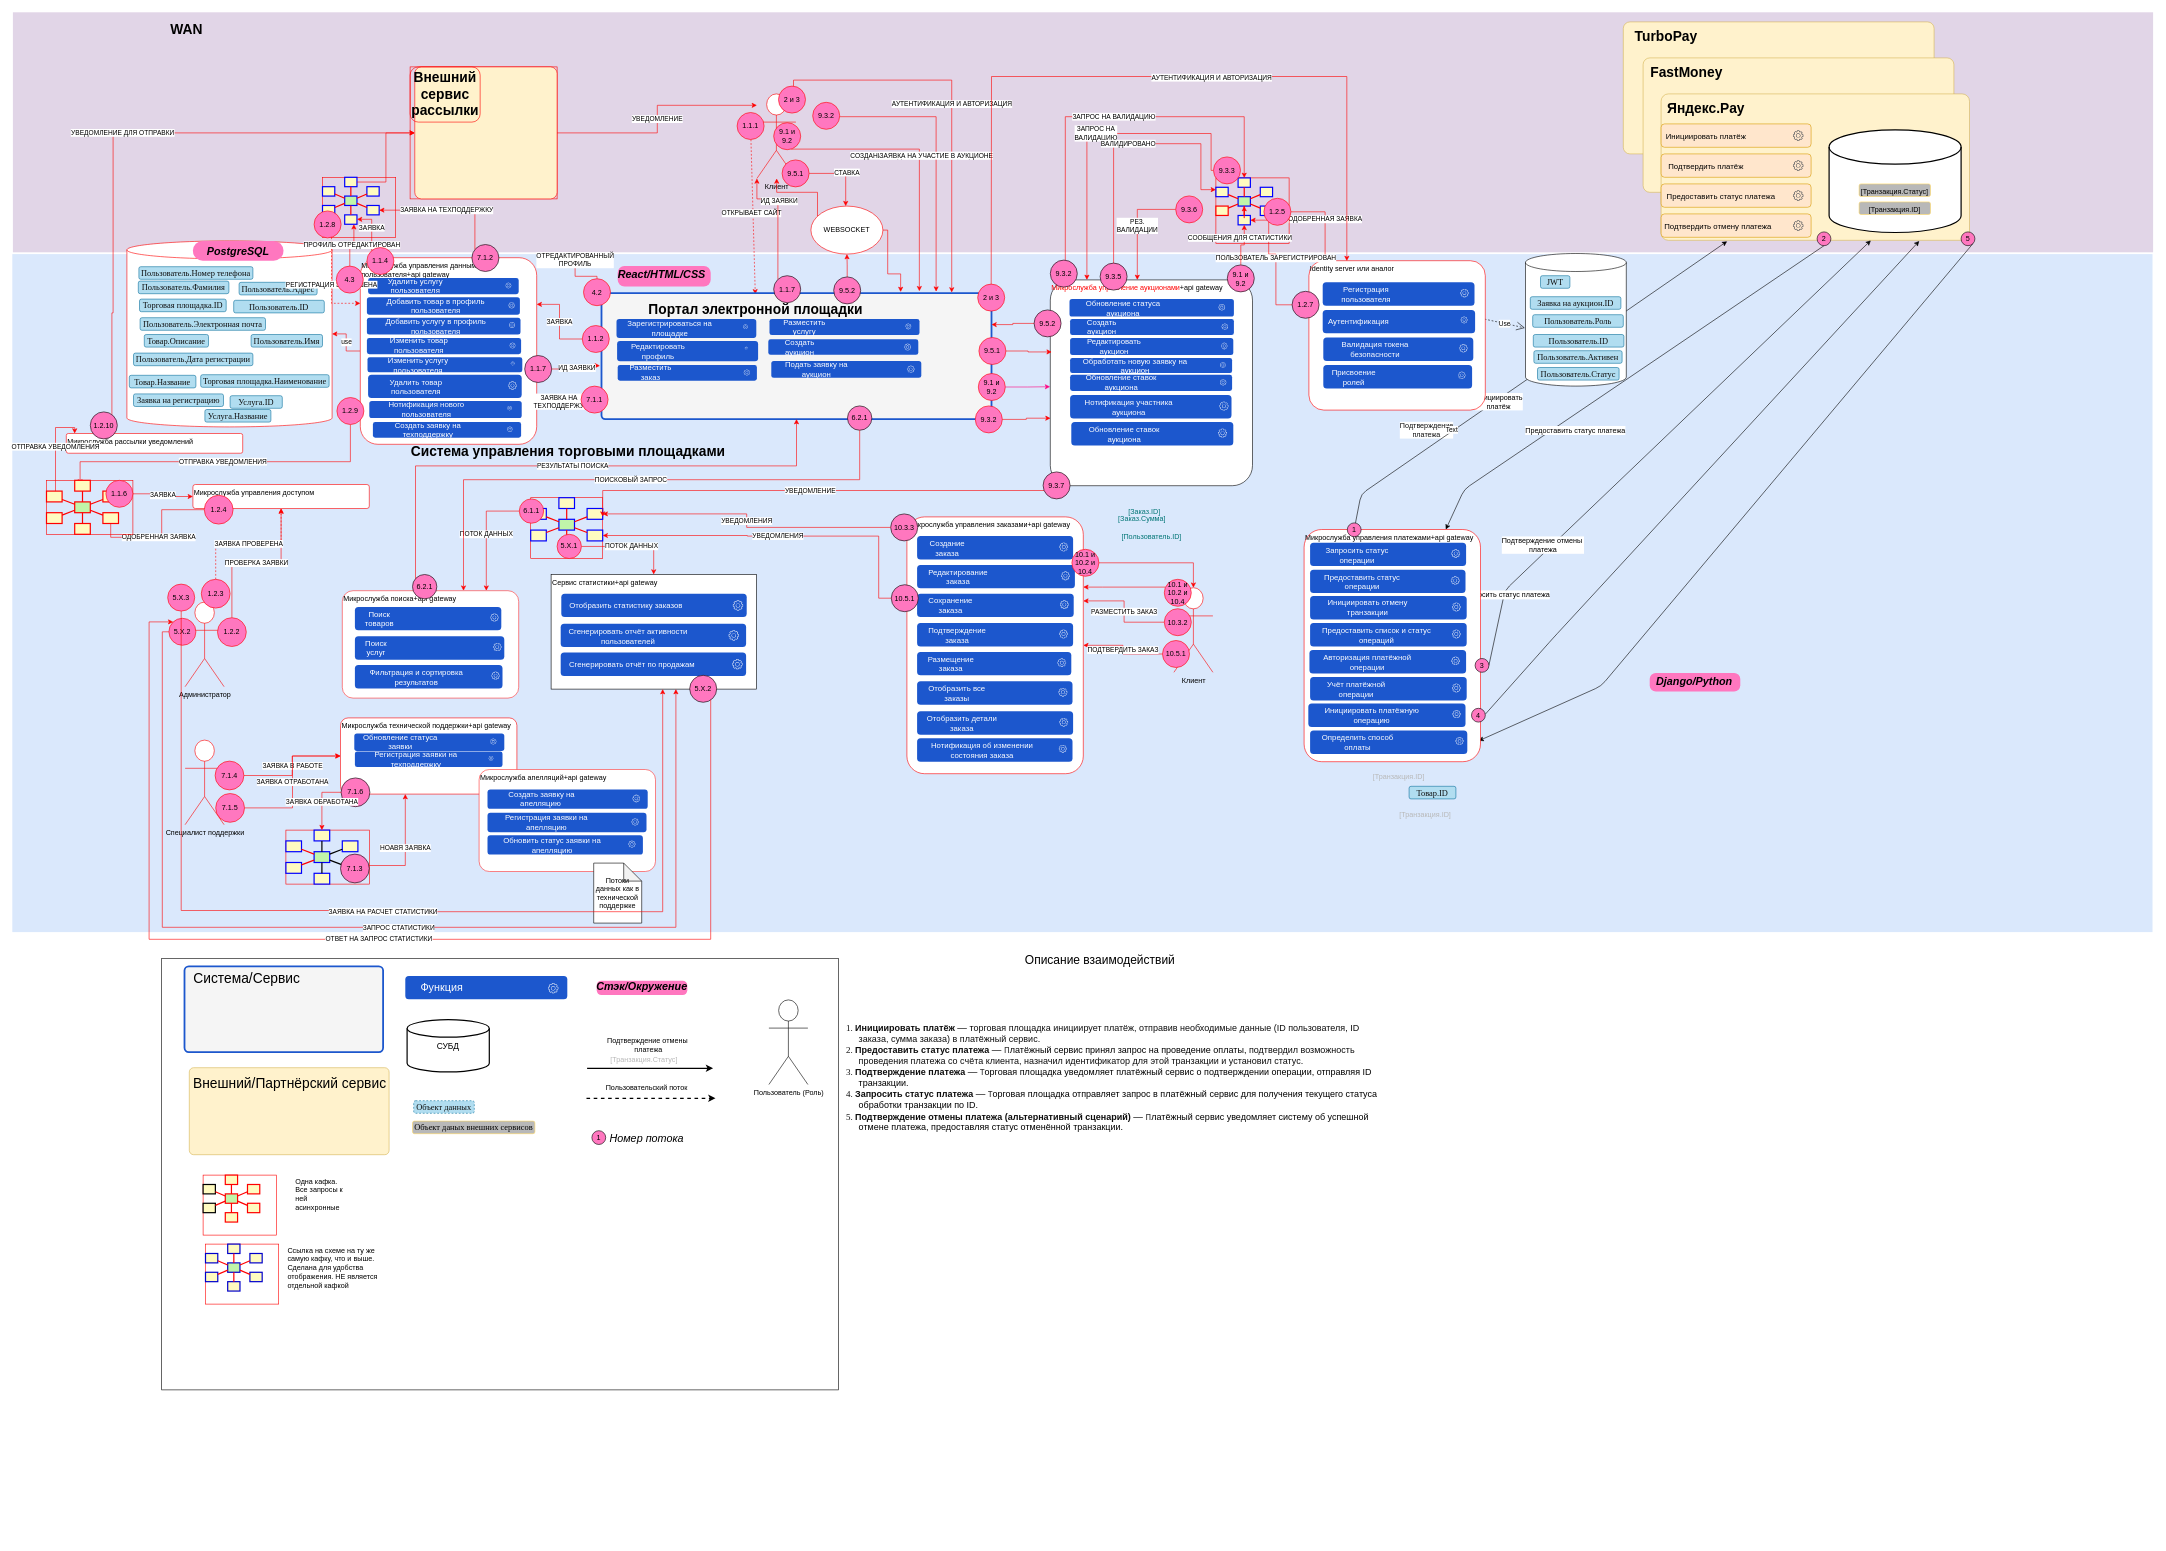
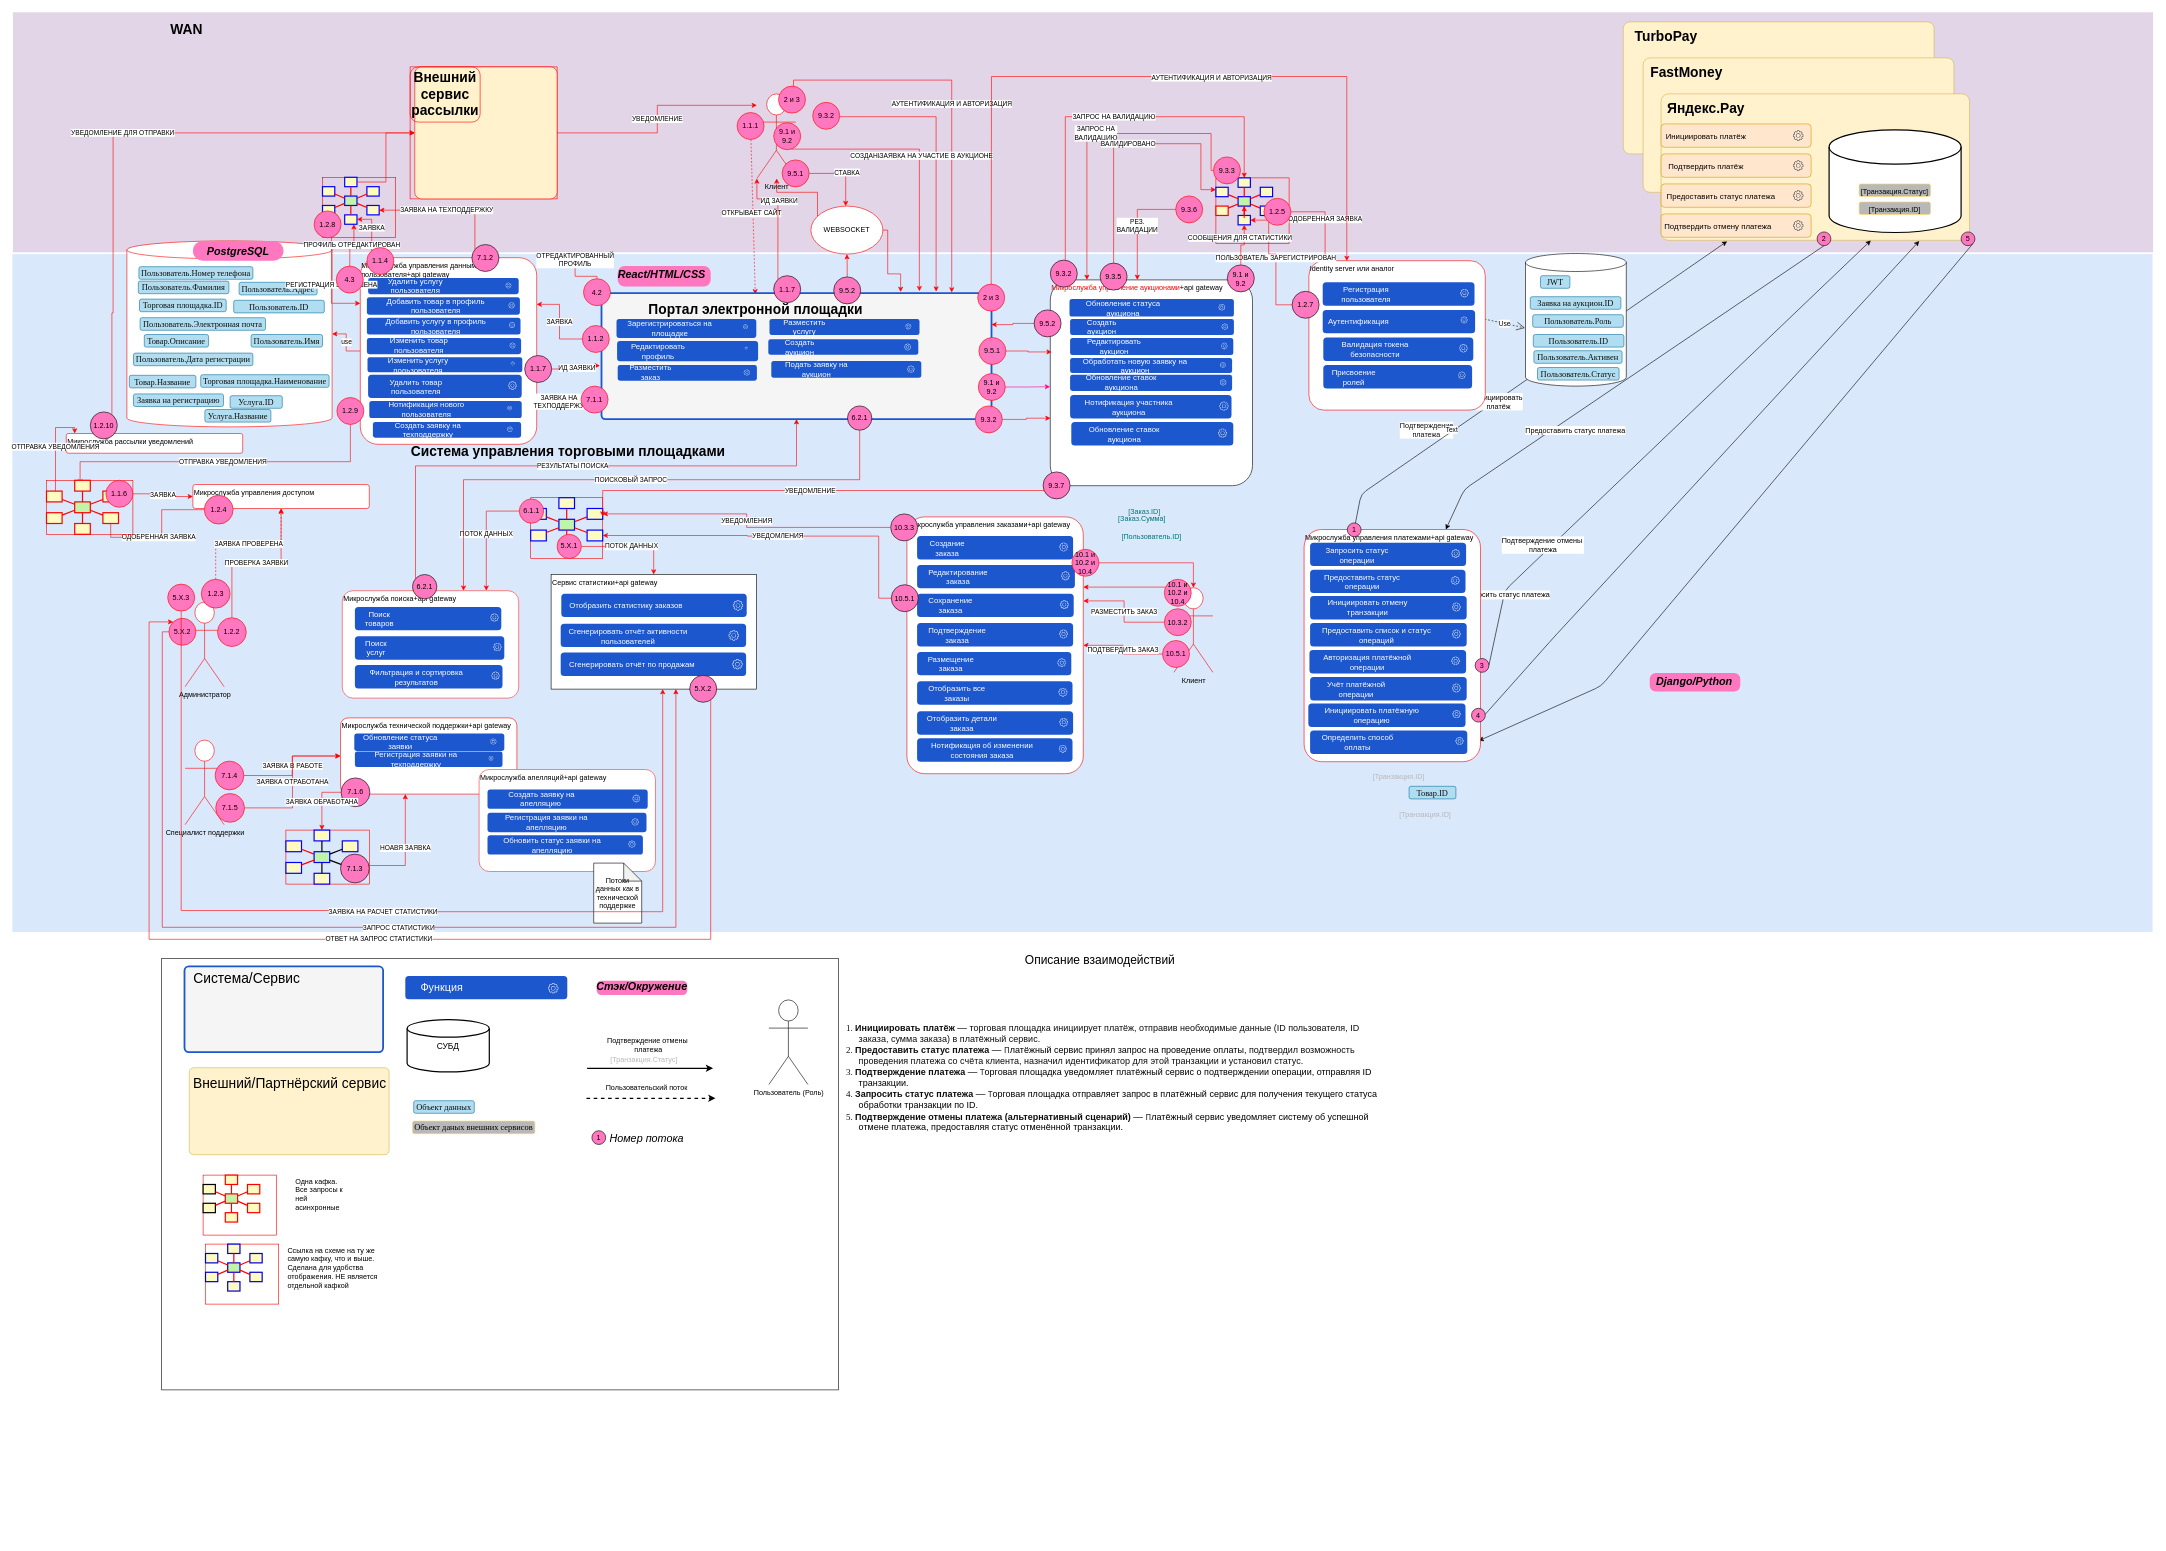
edge "1.2.8" -> "Микрослужба управления данными пользователя+api gateway": style dashed -> solid
node "Объект данных": style dashed -> solid
